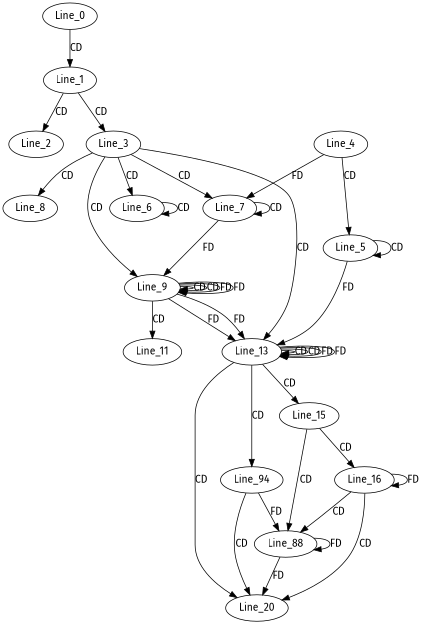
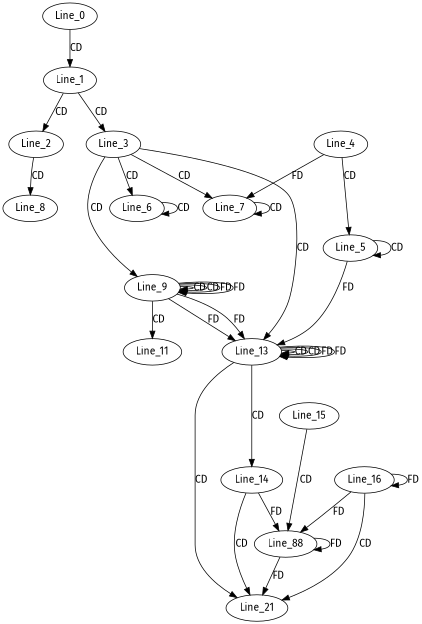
edge "Line_3" -> "Line_8": now "Line_2" -> "Line_8"
edge "Line_7" -> "Line_9": removed, label "FD"
edge "Line_13" -> "Line_15": removed, label "CD"
edge "Line_15" -> "Line_16": removed, label "CD"
node "Line_94": label "Line_94" -> "Line_14"
edge "Line_16" -> "Line_88": label "CD" -> "FD"
node "Line_20": label "Line_20" -> "Line_21"
